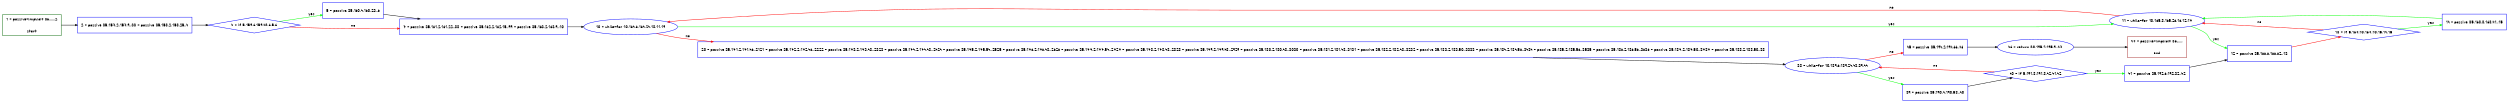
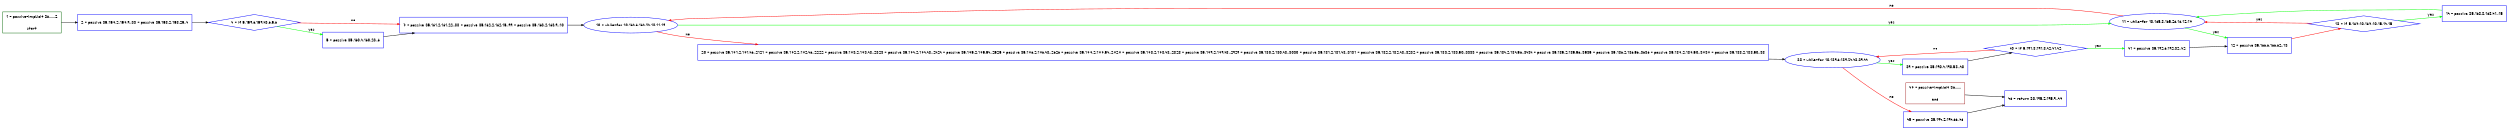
edge "13 - if 5,167,10,167,10,15,14,15" -> "11 - while-for 10,165,8,165,26,16,12,17": label "no" -> "yes"
node "46 - return 30,195,2,195,9,,47": shape ellipse -> box
edge "46 - return 30,195,2,195,9,,47" -> "47 - passive-implicit 36,,,,,, end": reversed
